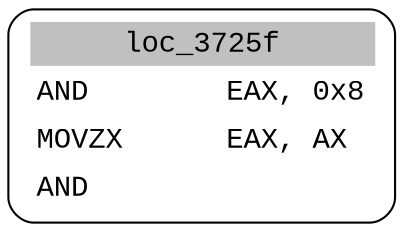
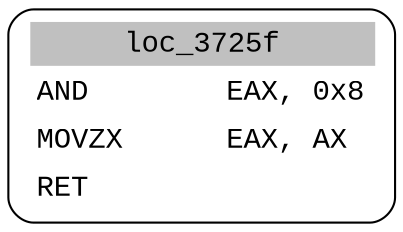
node "loc_3725f": text "AND" -> "RET"
